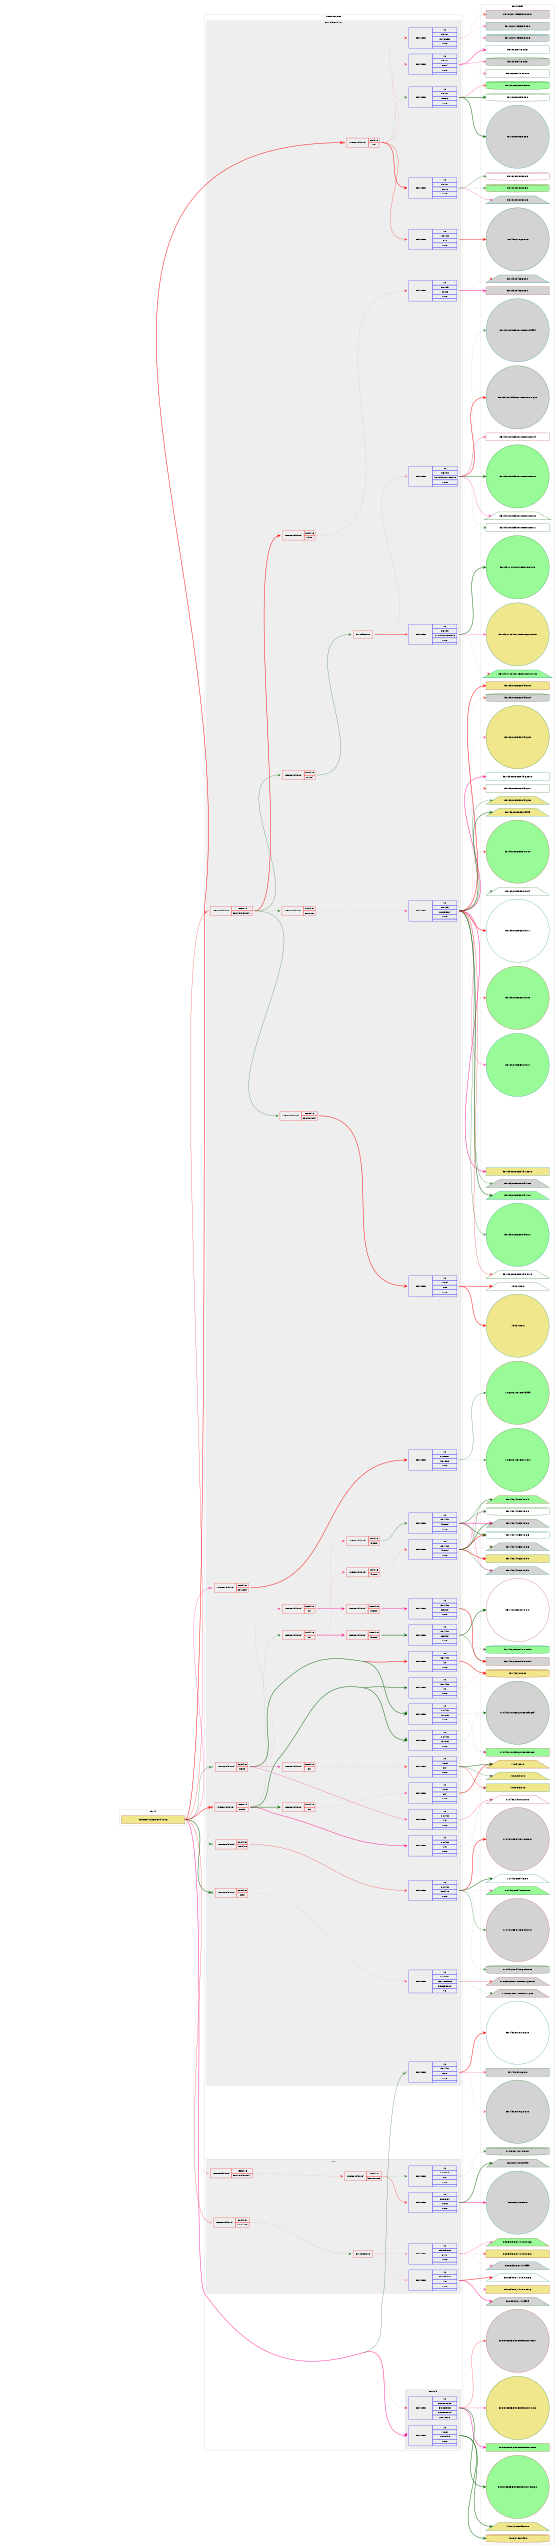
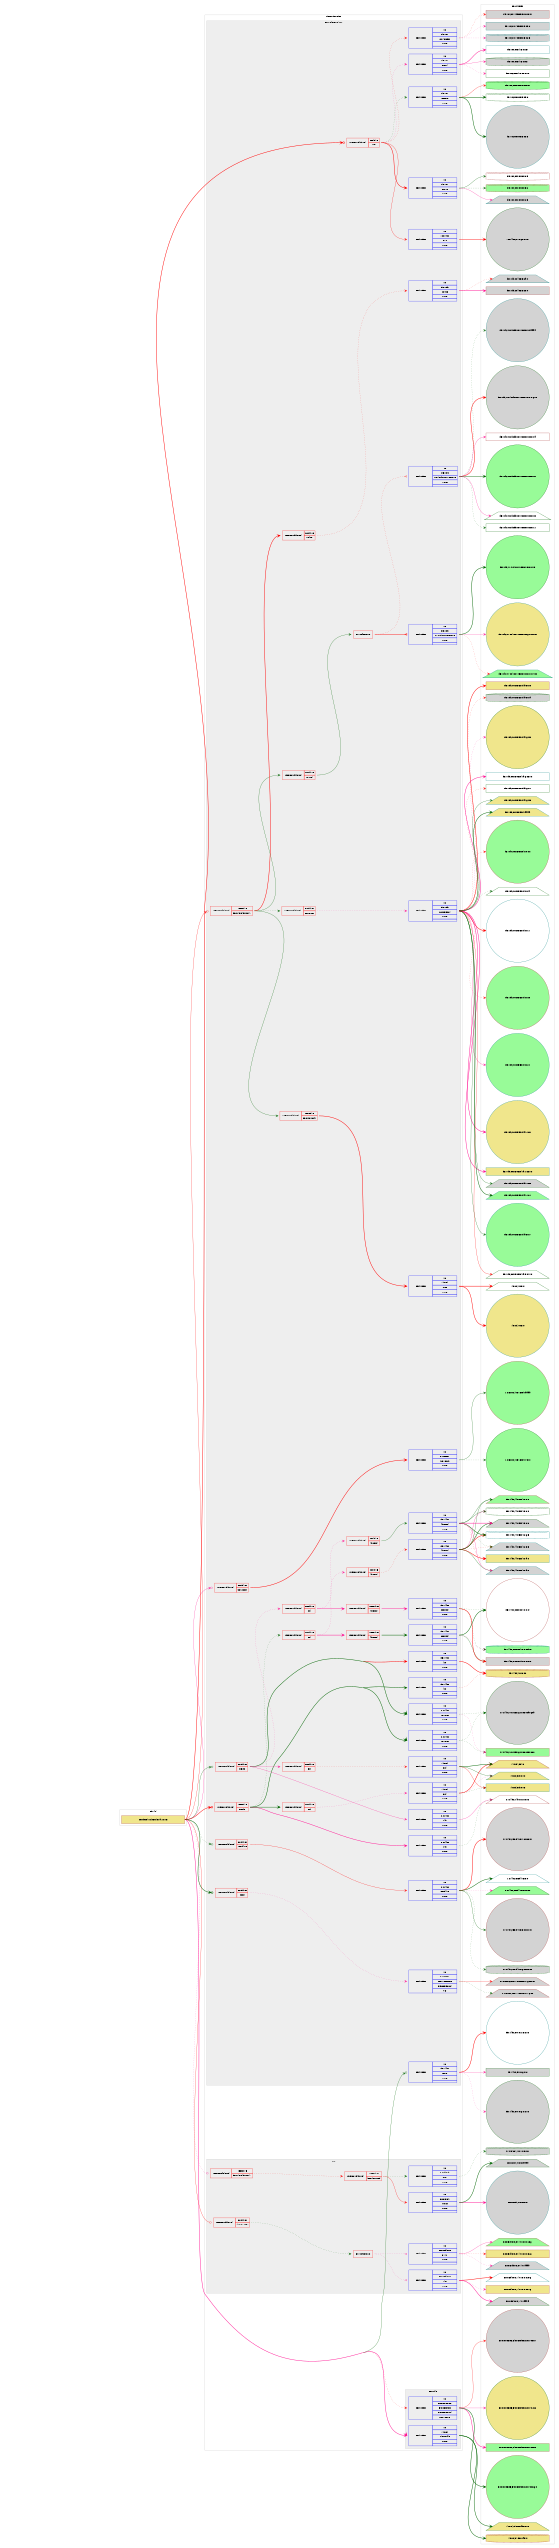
node "dev-db/postgresql-9.4.22": added
